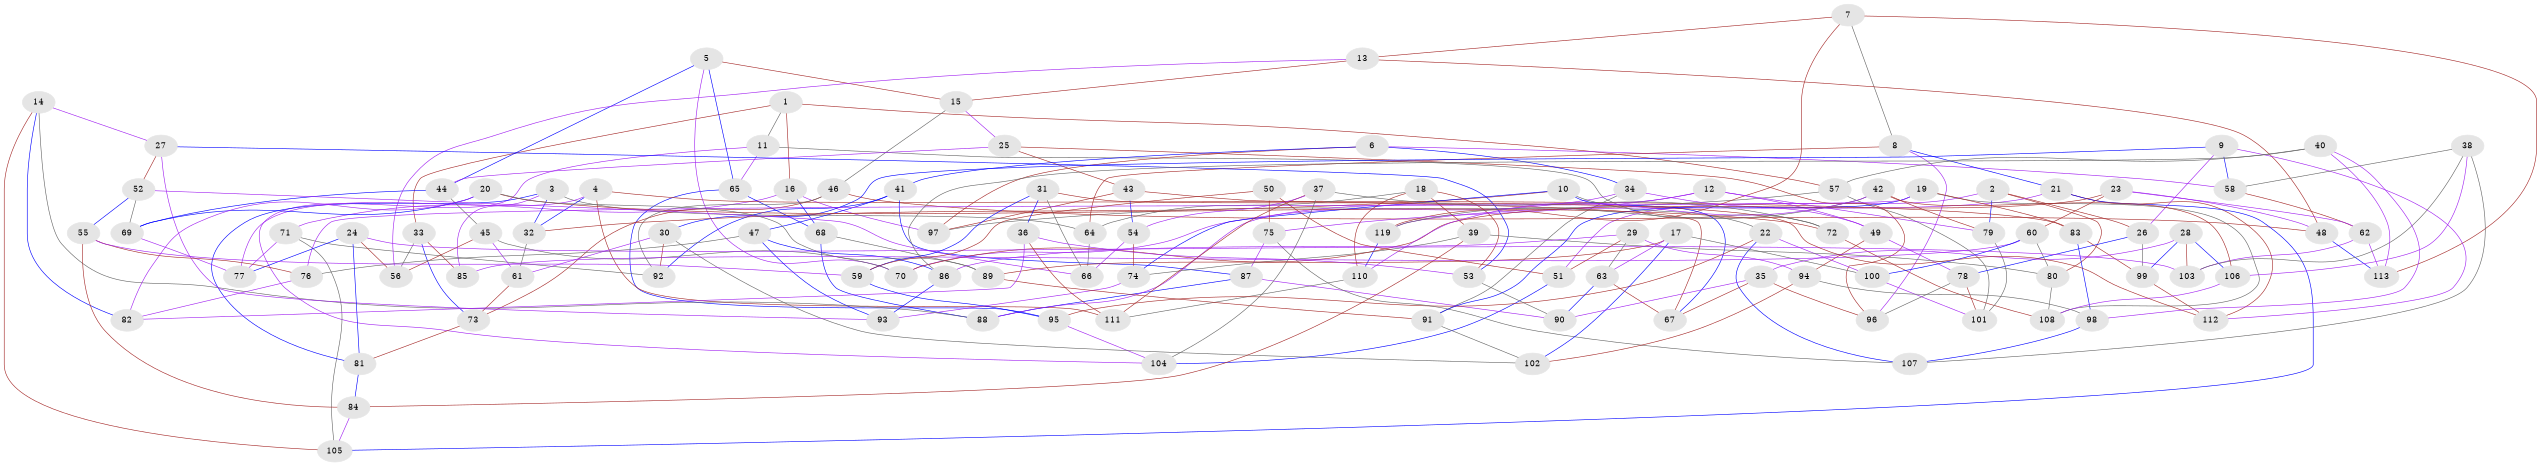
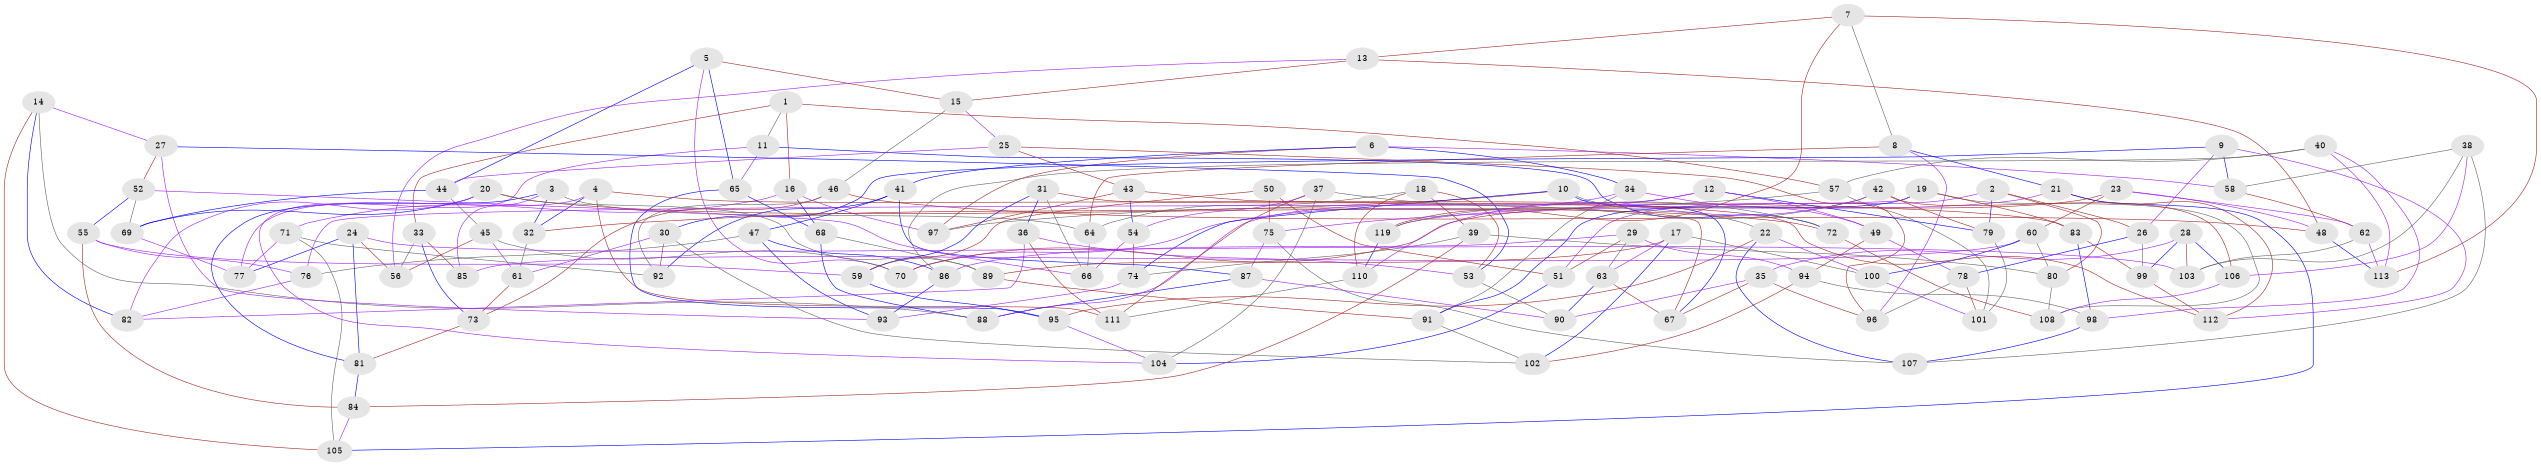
edge "11" -- "72": color gray40 -> blue
edge "12" -- "79": color purple -> blue
edge "62" -- "103": color purple -> gray40
edge "55" -- "76": color brown -> purple
